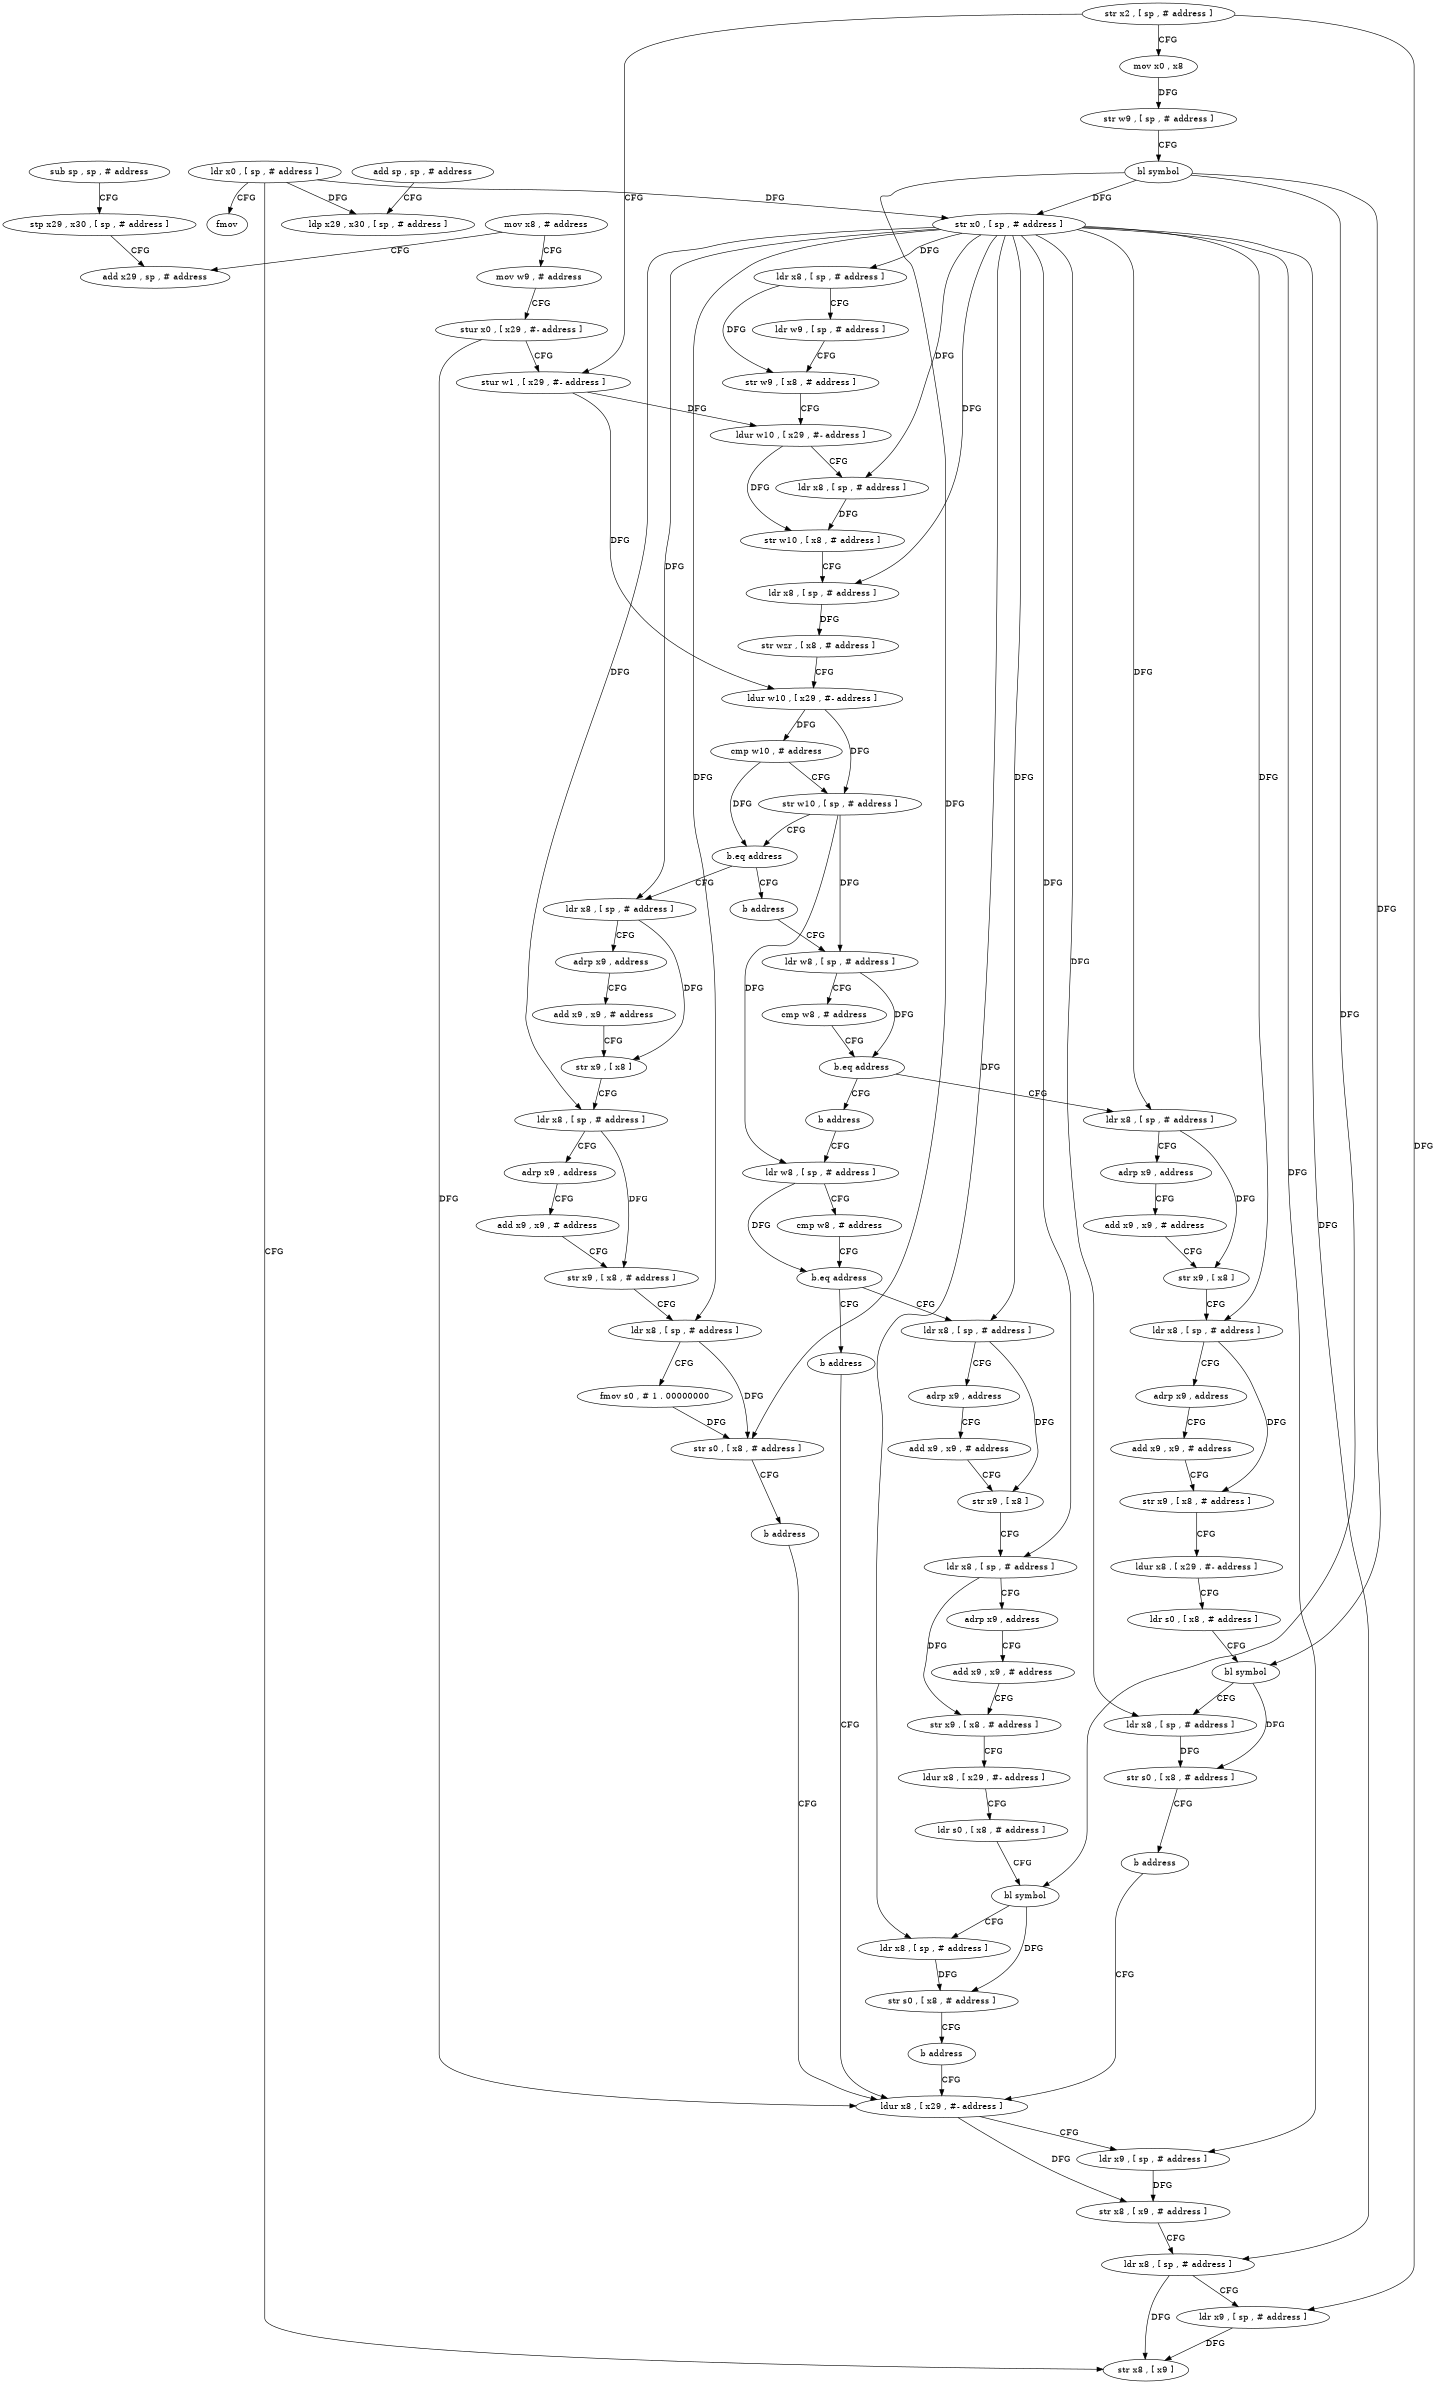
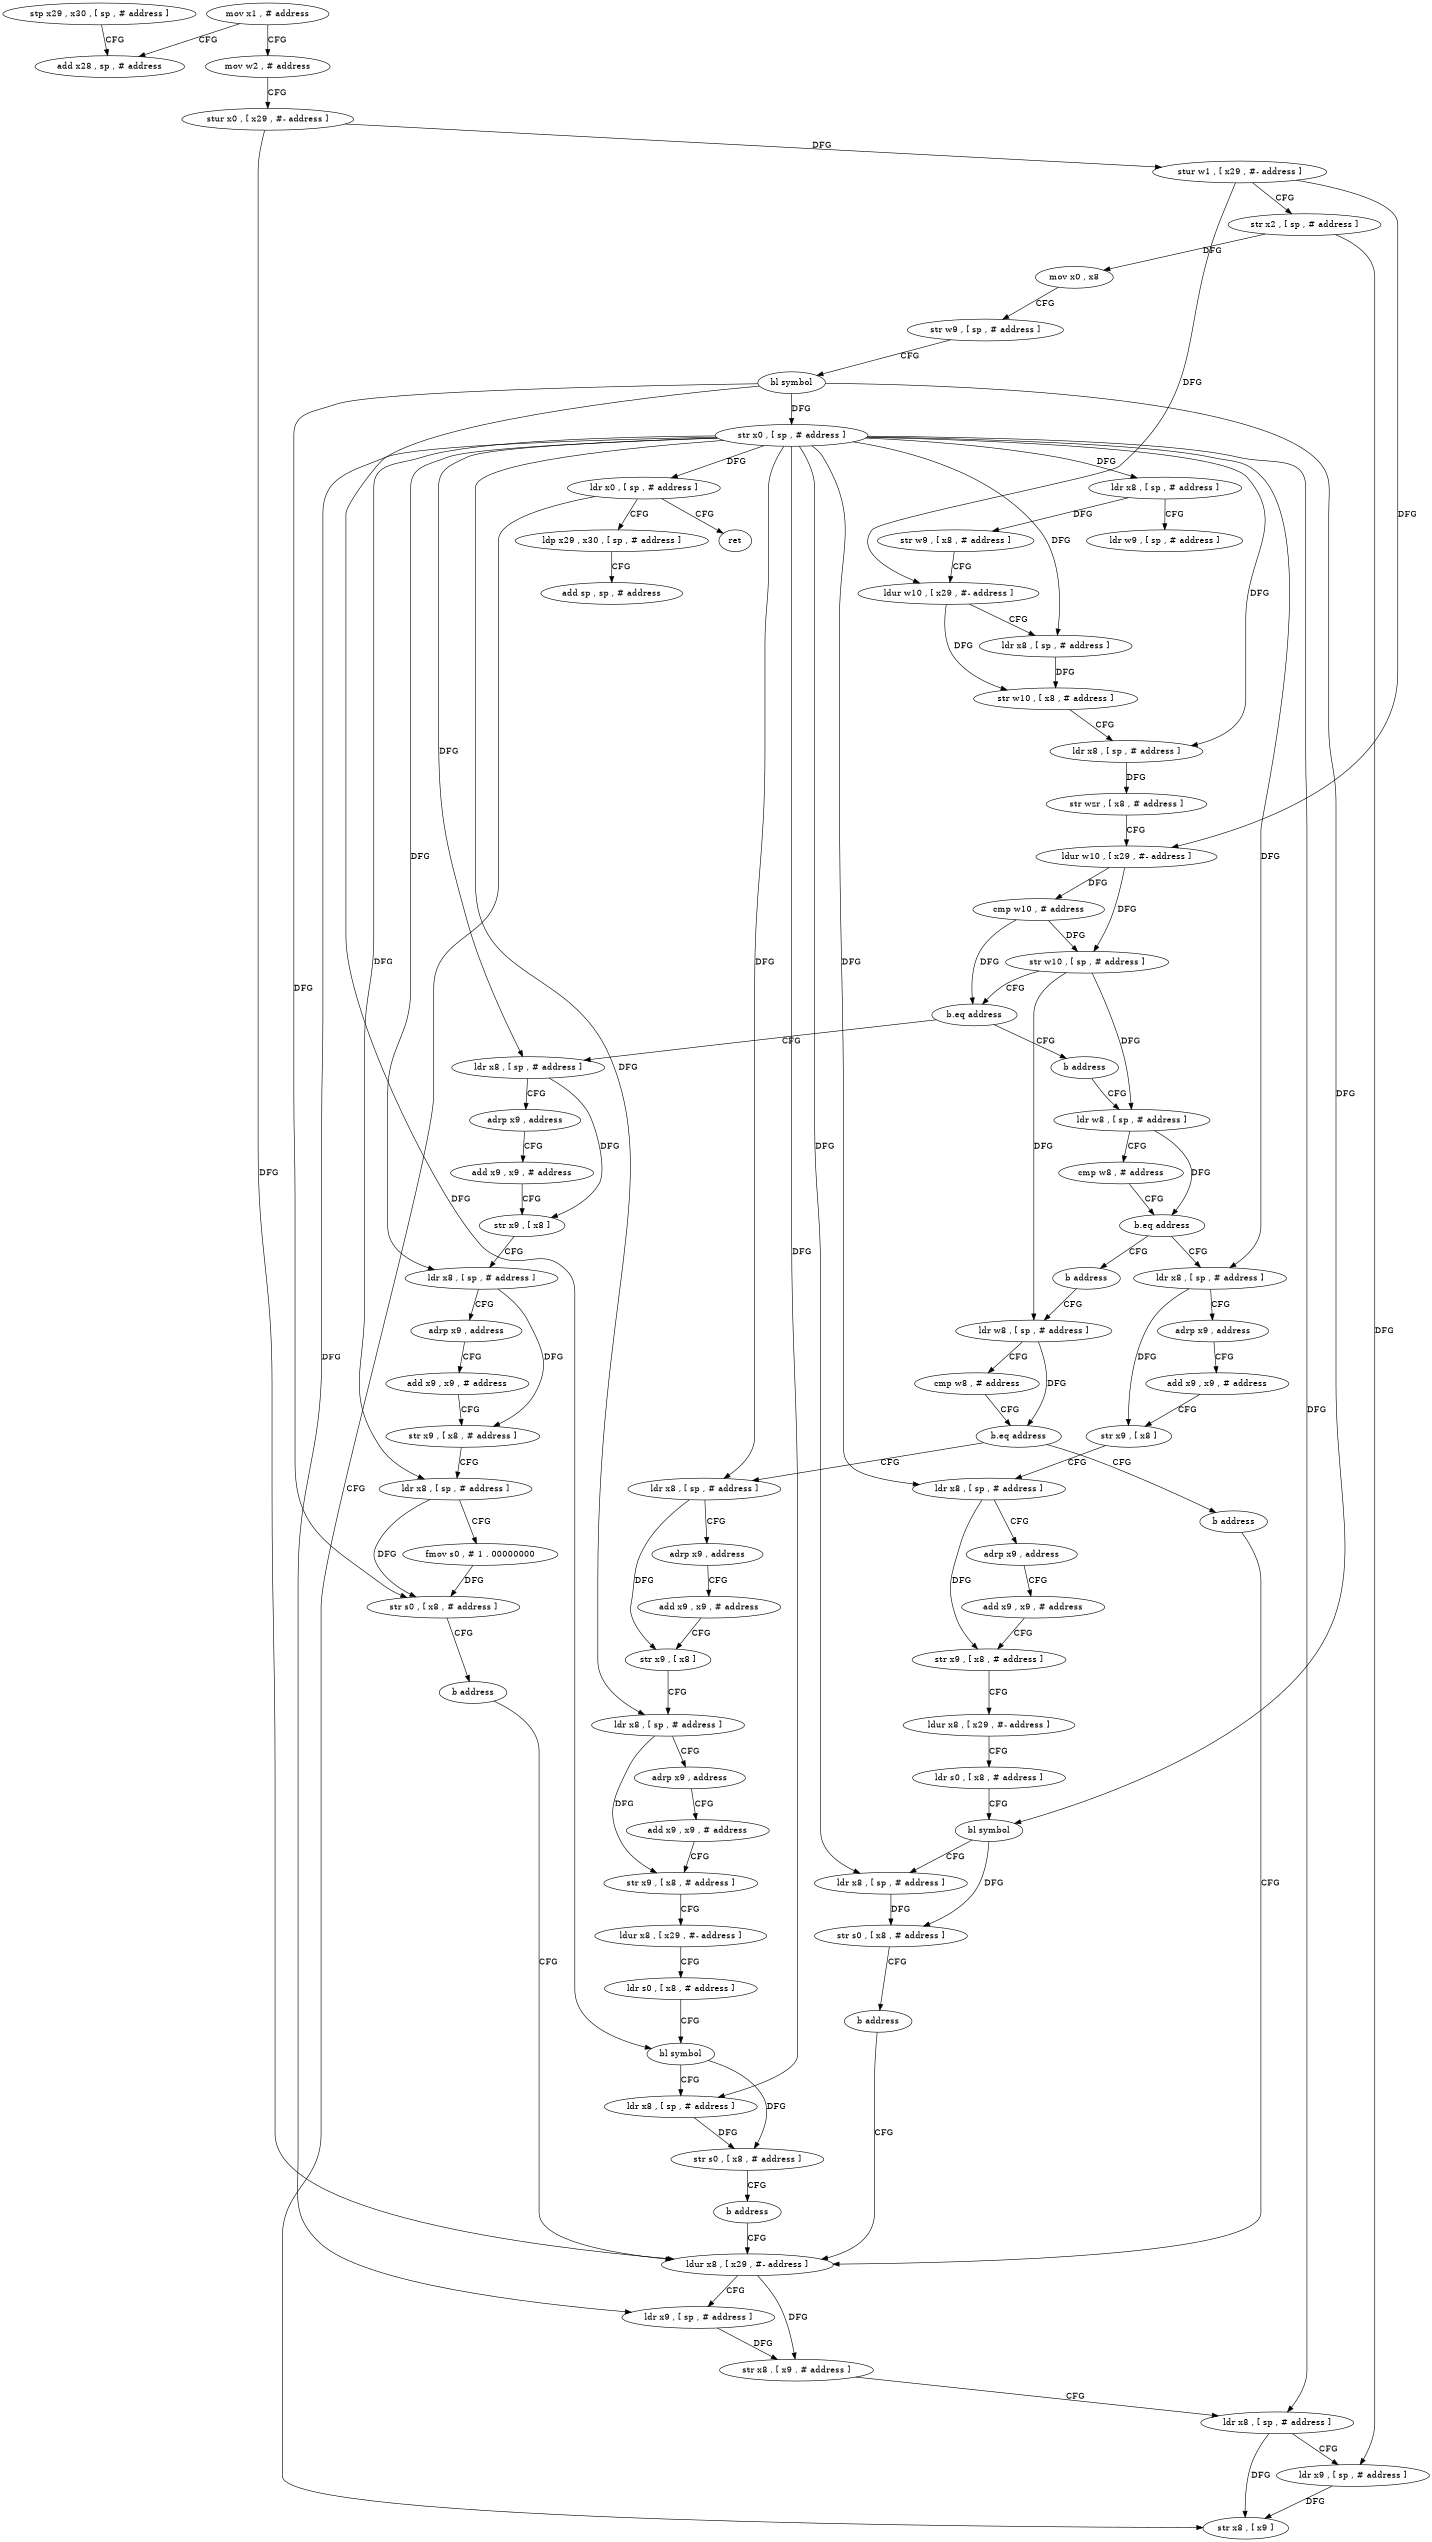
edge "str x2 , [ sp , # address ]" -> "stur w1 , [ x29 , #- address ]": reversed
edge "str x2 , [ sp , # address ]" -> "mov x0 , x8": label "CFG" -> "DFG"
edge "mov x0 , x8" -> "str w9 , [ sp , # address ]": label "DFG" -> "CFG"
node "sub sp , sp , # address": removed
edge "ldr x0 , [ sp , # address ]" -> "str x0 , [ sp , # address ]": reversed
edge "add sp , sp , # address" -> "ldp x29 , x30 , [ sp , # address ]": reversed
edge "ldr x0 , [ sp , # address ]" -> "ldp x29 , x30 , [ sp , # address ]": label "DFG" -> "CFG"
node "fmov": label "fmov" -> "ret"
node "mov x8 , # address": label "mov x8 , # address" -> "mov x1 , # address"
node "add x29 , sp , # address": label "add x29 , sp , # address" -> "add x28 , sp , # address"
node "mov w9 , # address": label "mov w9 , # address" -> "mov w2 , # address"
edge "ldr w9 , [ sp , # address ]" -> "str w9 , [ x8 , # address ]": removed, label "CFG"
edge "stur x0 , [ x29 , #- address ]" -> "stur w1 , [ x29 , #- address ]": label "CFG" -> "DFG"
edge "cmp w10 , # address" -> "str w10 , [ sp , # address ]": label "CFG" -> "DFG"
